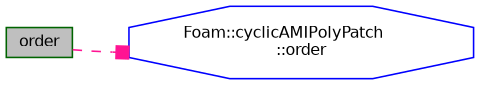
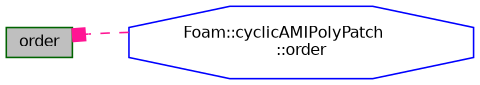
edge "order" -> "Foam::cyclicAMIPolyPatch ::order": reversed
